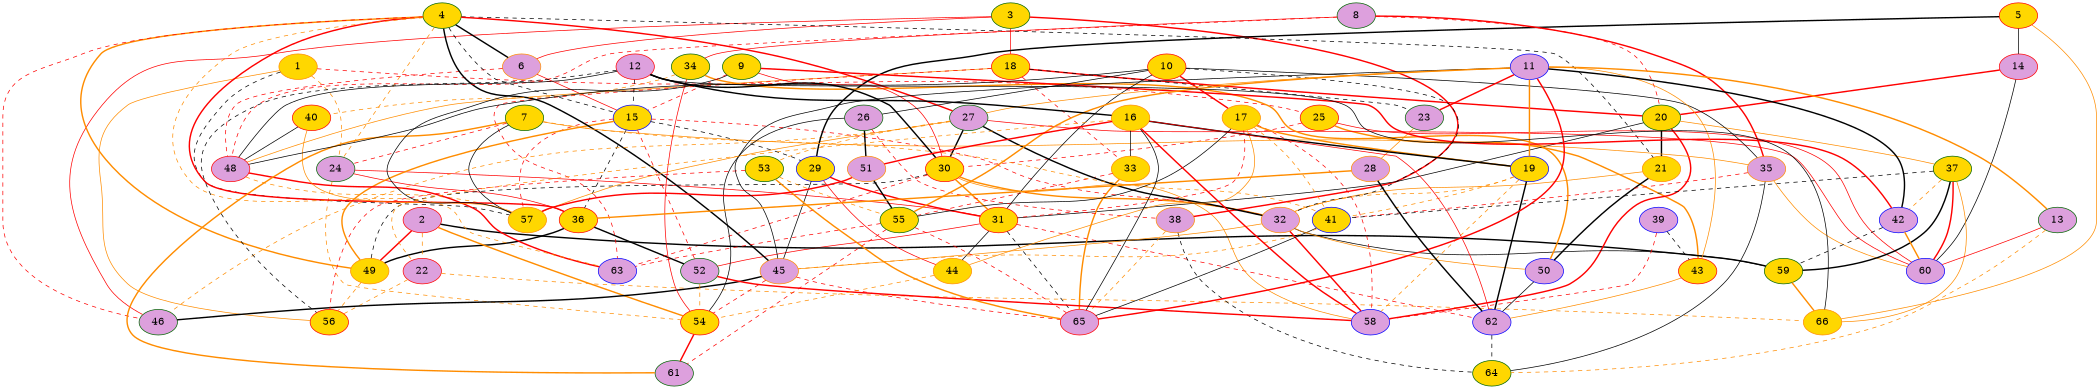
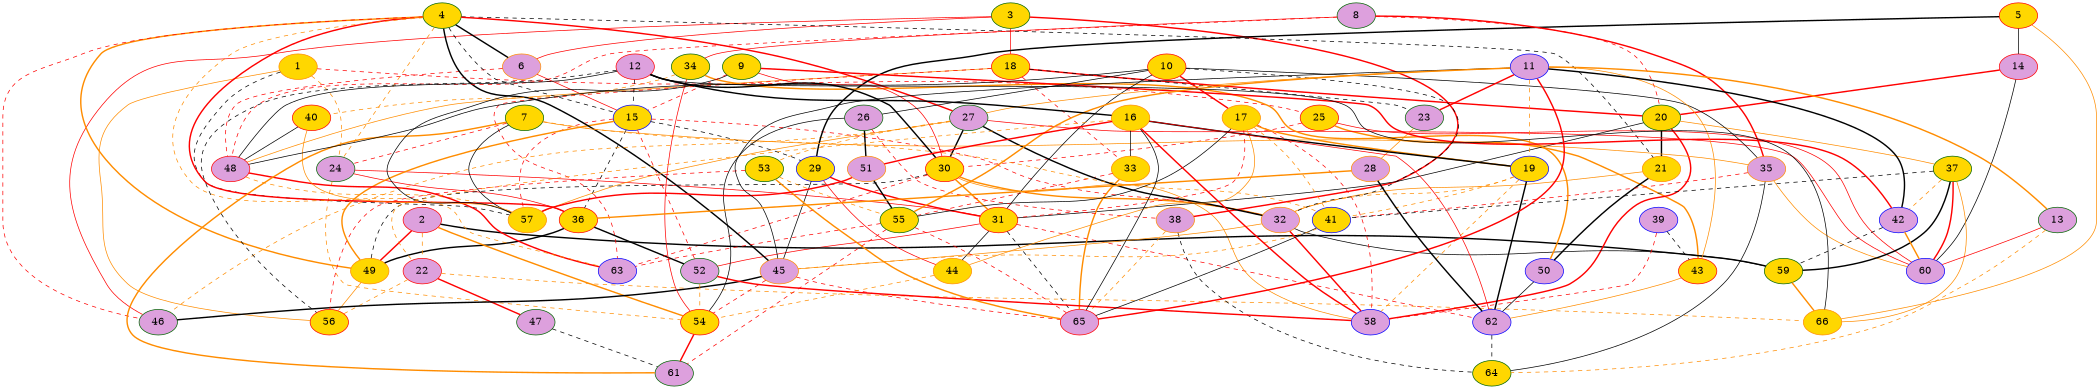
edge "11" -- "19": style bold -> dashed
edge "32" -- "50": removed
edge "49" -- "56": style dashed -> solid
node "47": added
